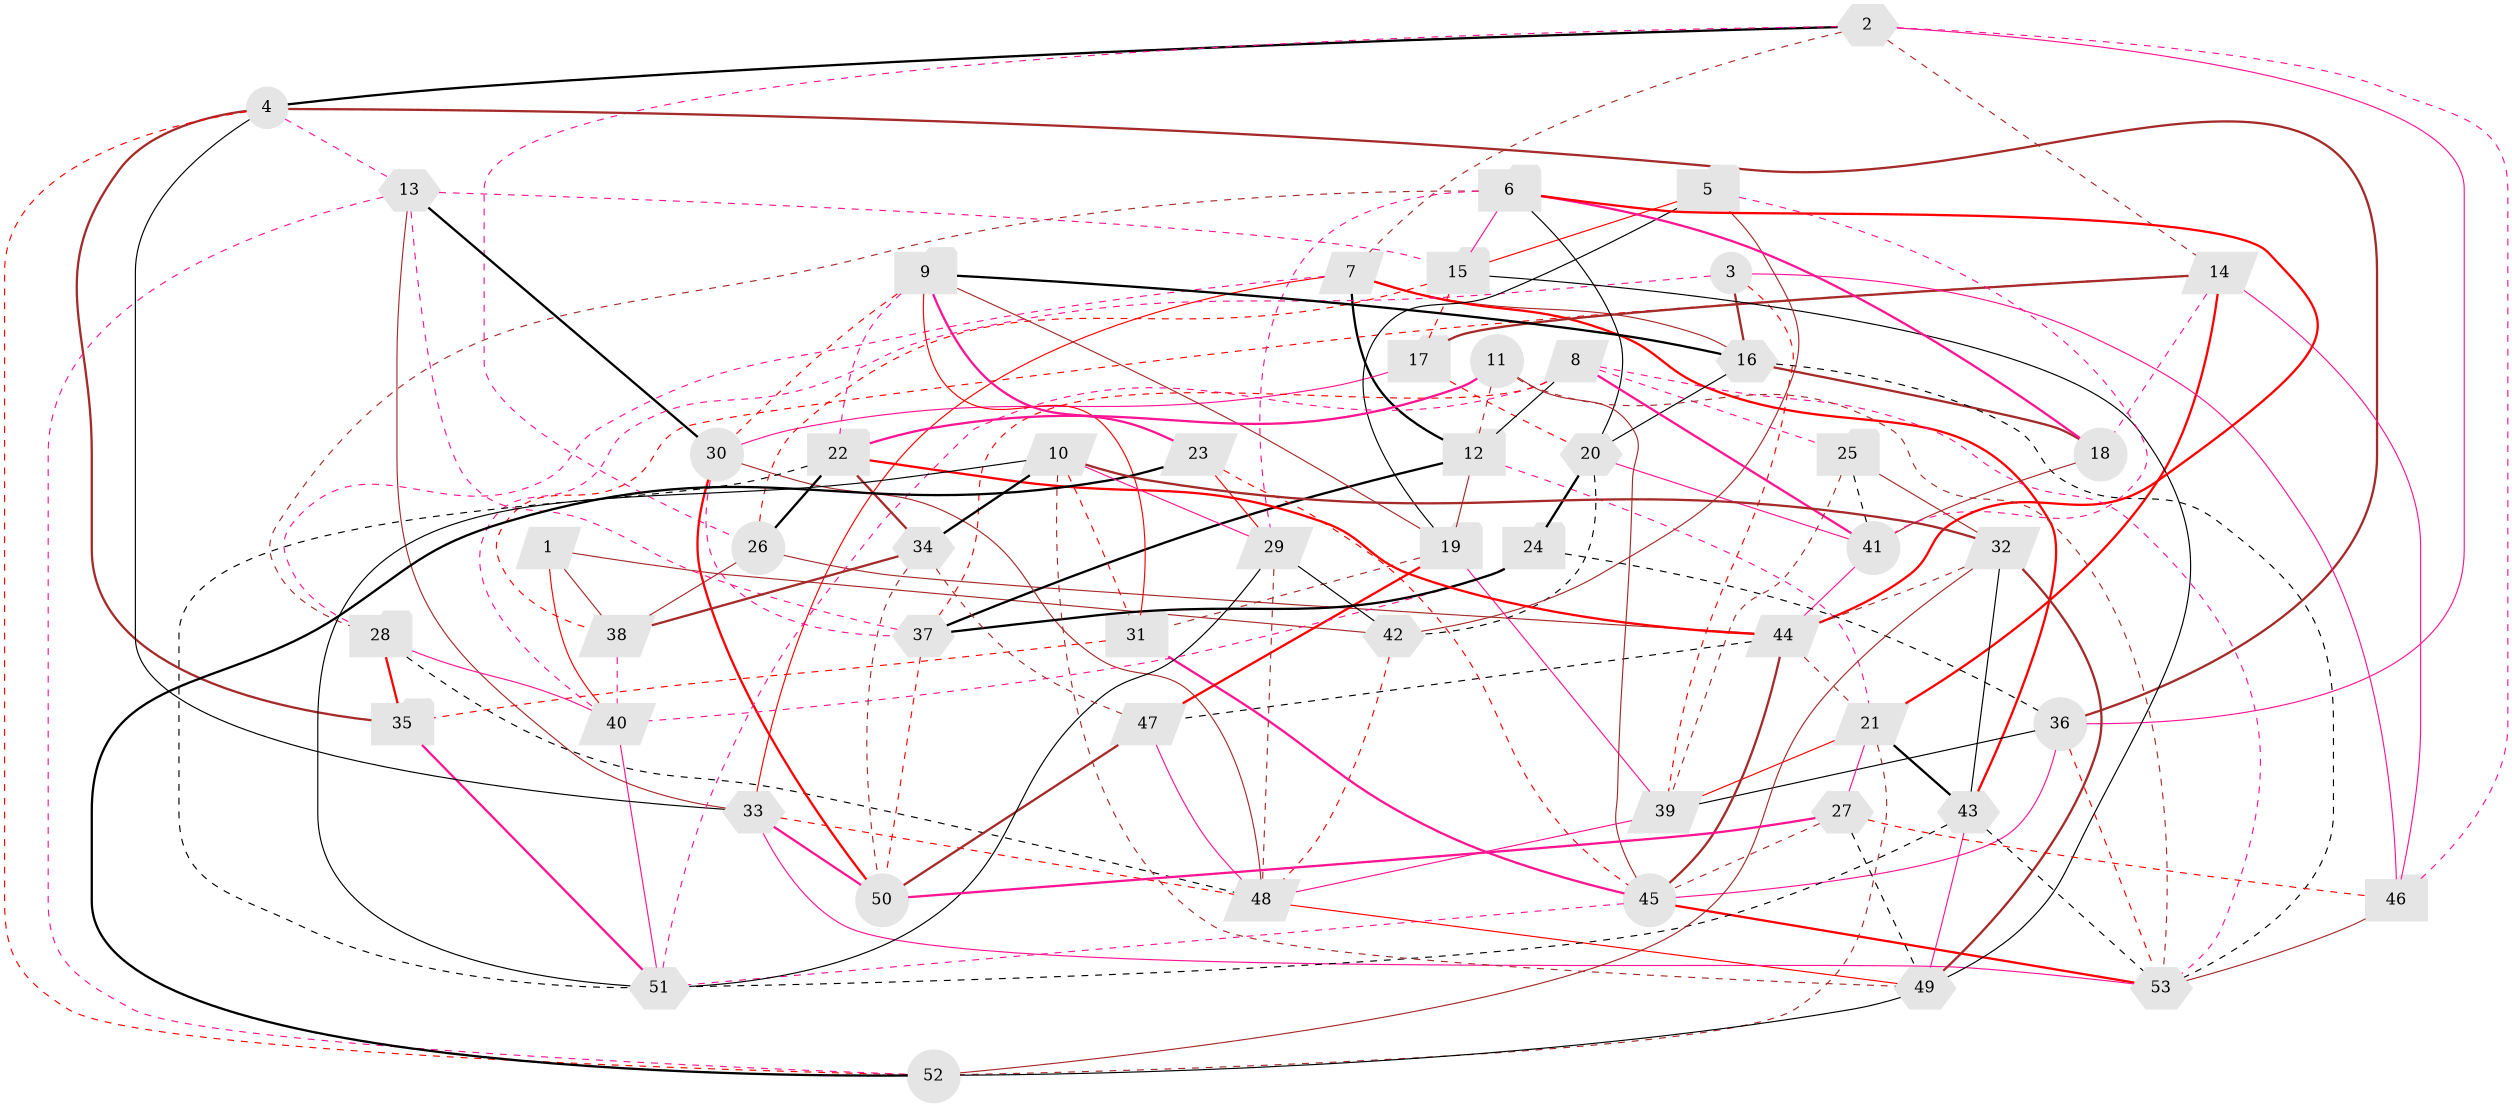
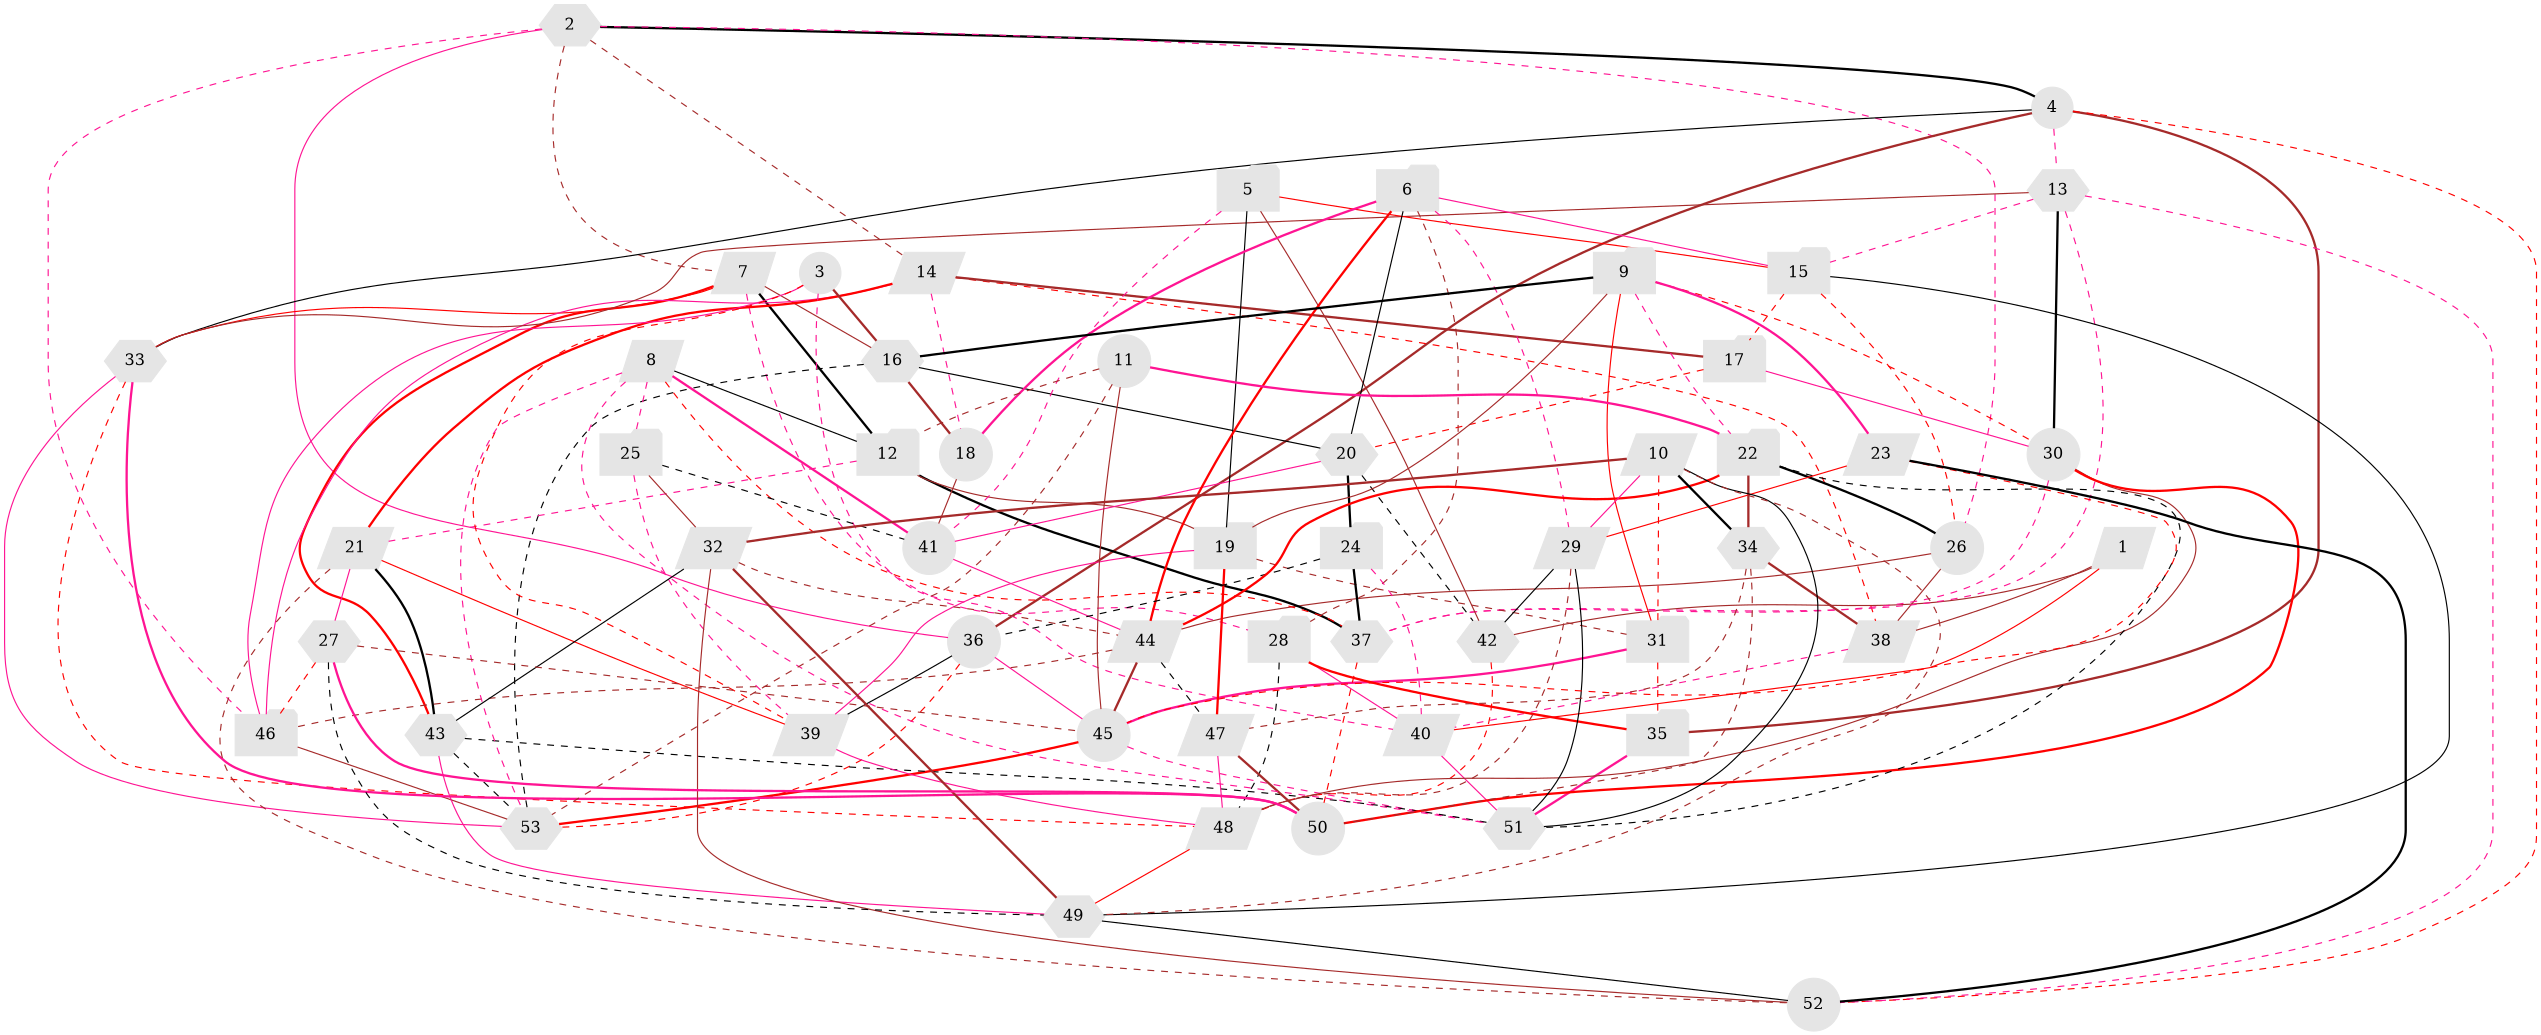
edge "25" -- "39": color brown -> deeppink
edge "44" -- "21": now "44" -- "46"
